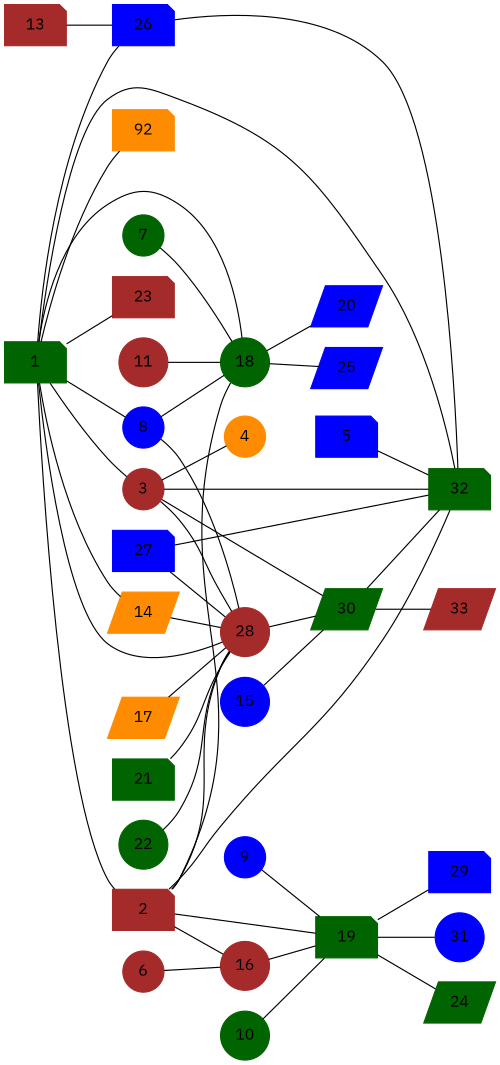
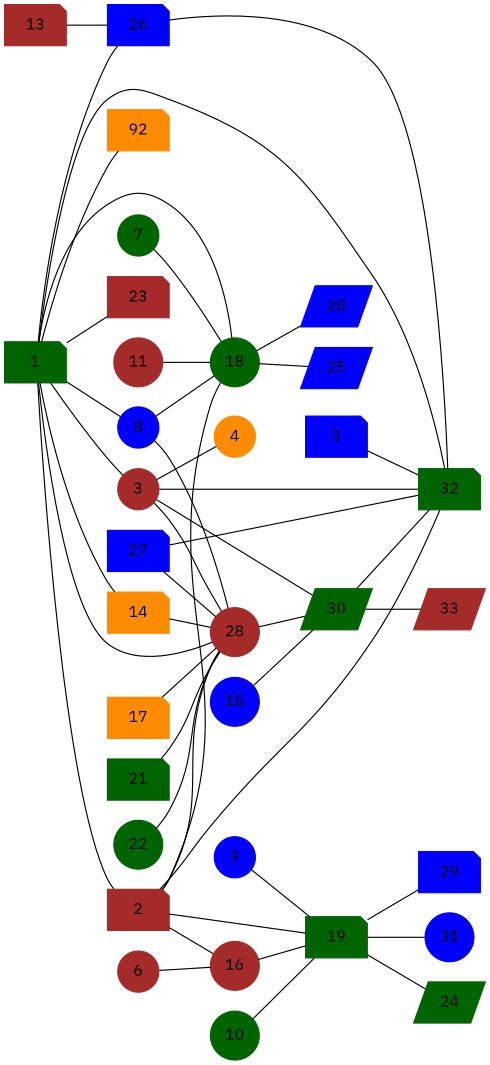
node "14": shape parallelogram -> note
node "17": shape parallelogram -> note
